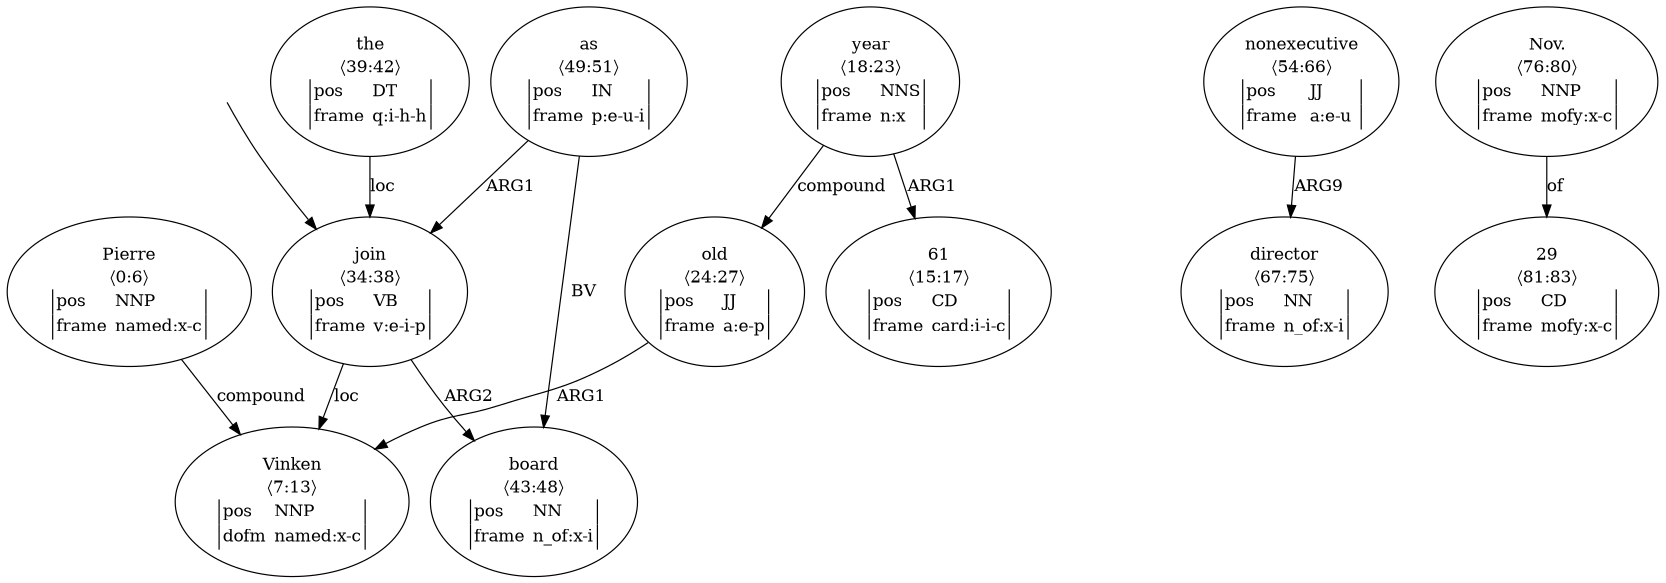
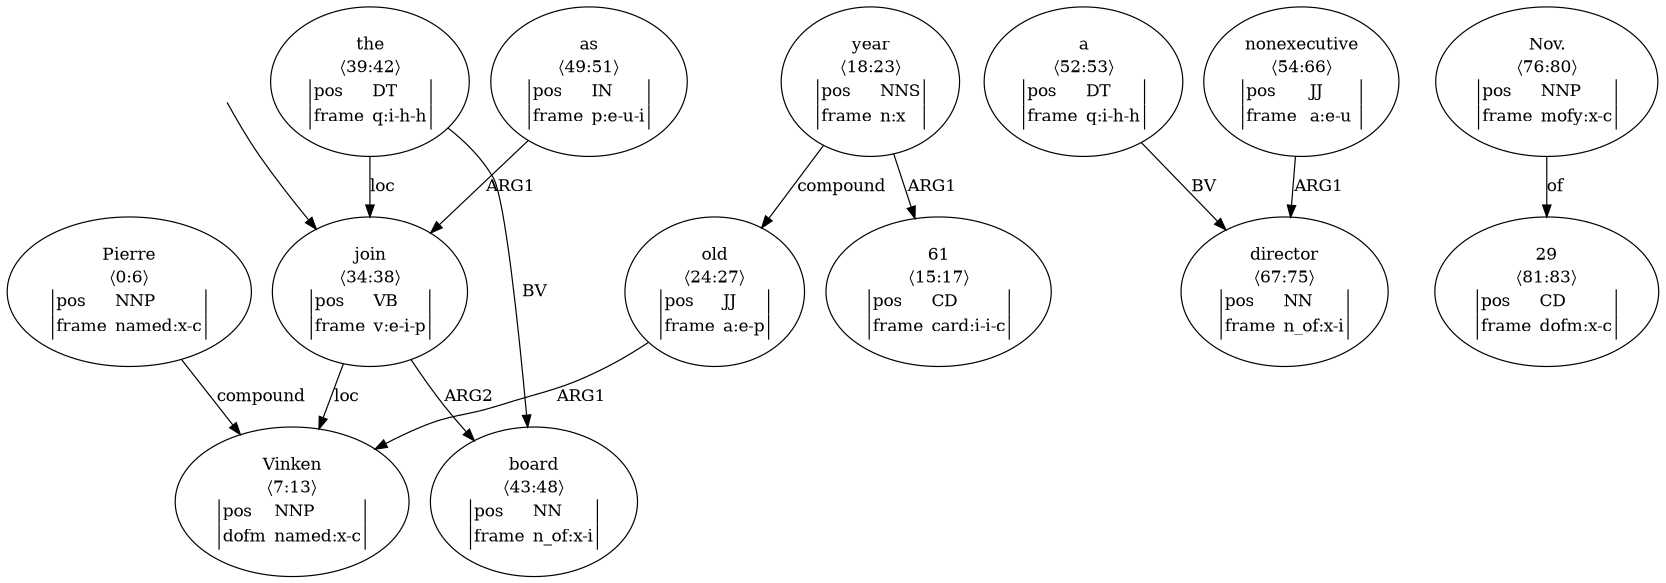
node "a": added
edge "nonexecutive" -> "director": label "ARG9" -> "ARG1"
edge "as" -> "board": now "the" -> "board"
node "29": text "mofy:x-c" -> "dofm:x-c"
